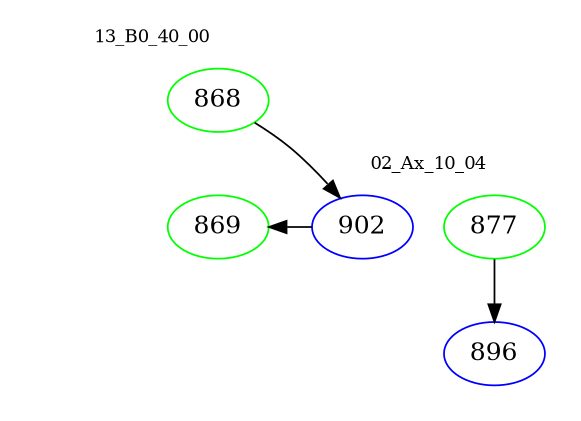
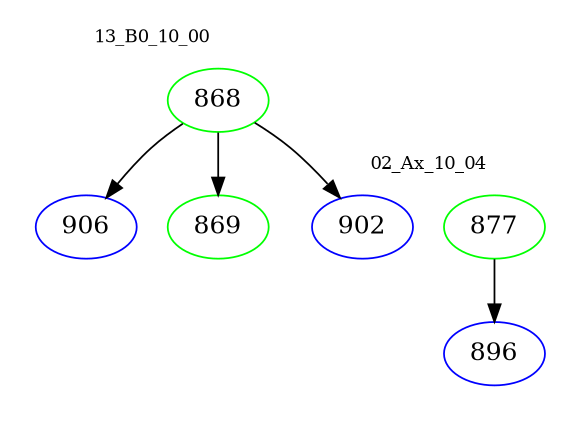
cluster "13_B0_40_00": label "13_B0_40_00" -> "13_B0_10_00"
node "906": added
edge "902" -> "869": now "868" -> "869"
